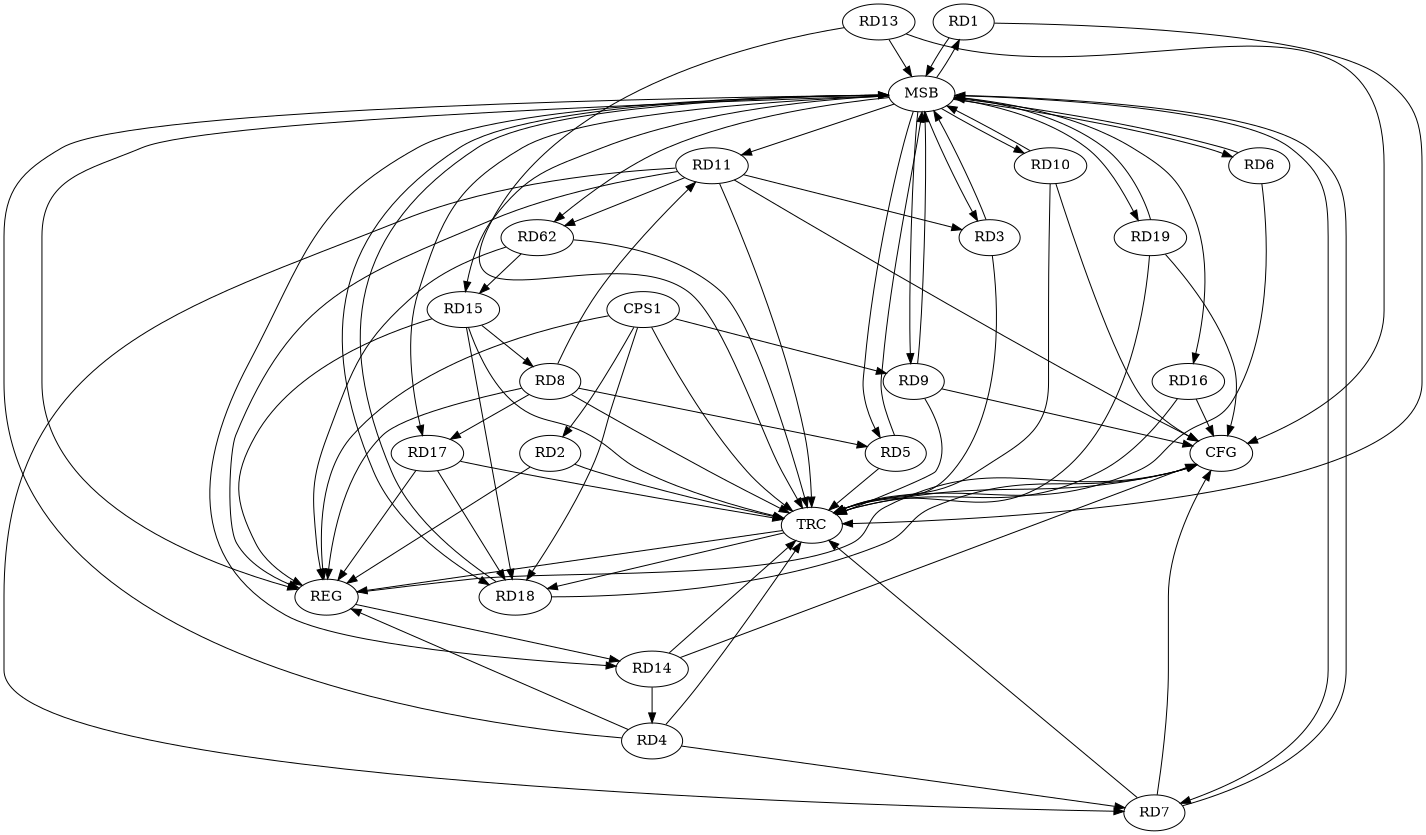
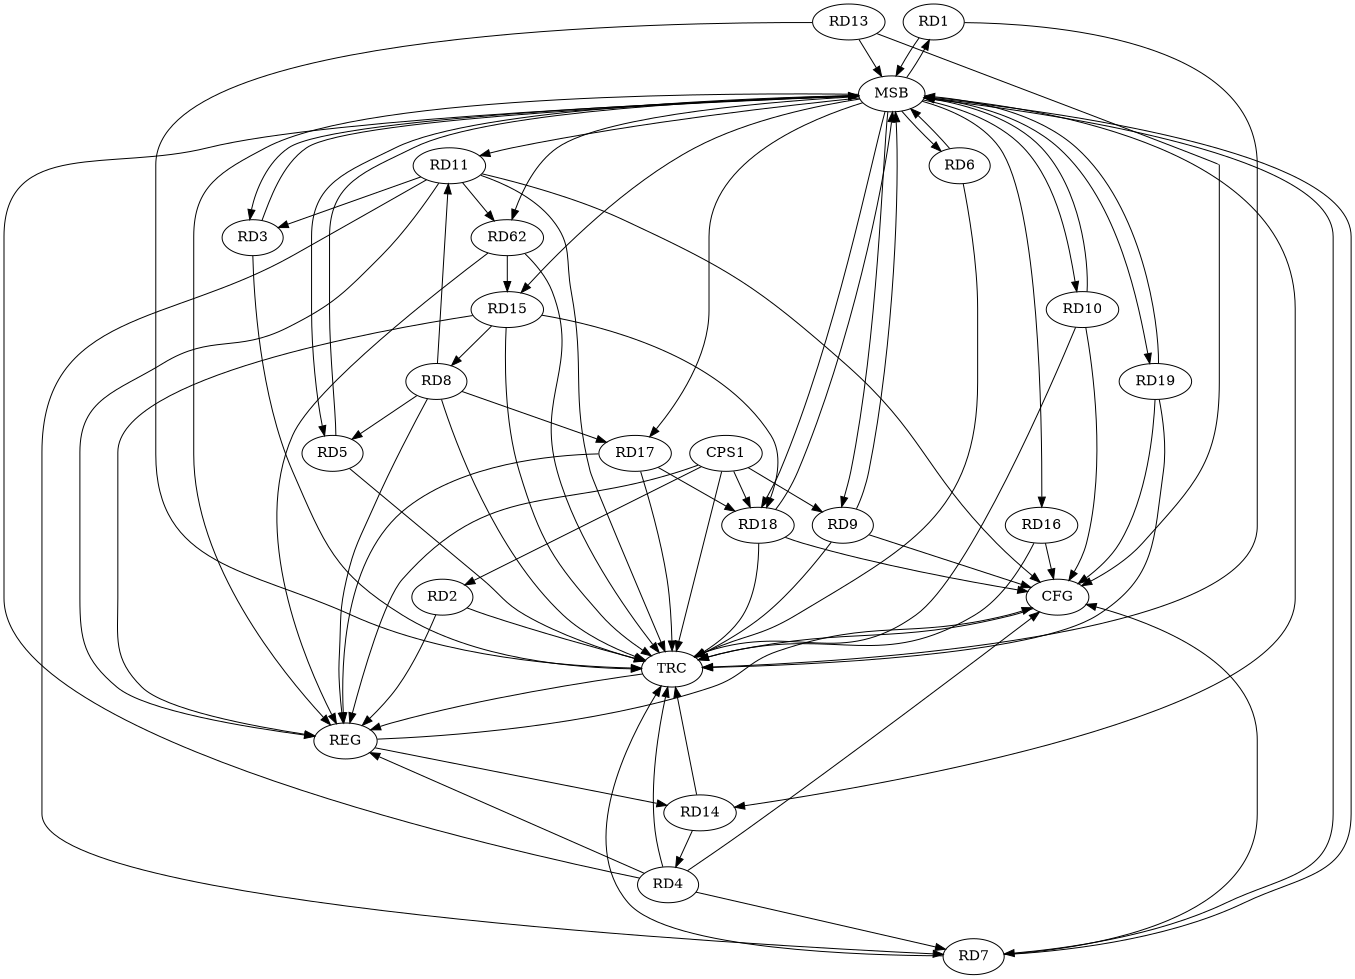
edge "TRC" -> "RD18": reversed
edge "RD14" -> "CFG": now "RD4" -> "CFG"
